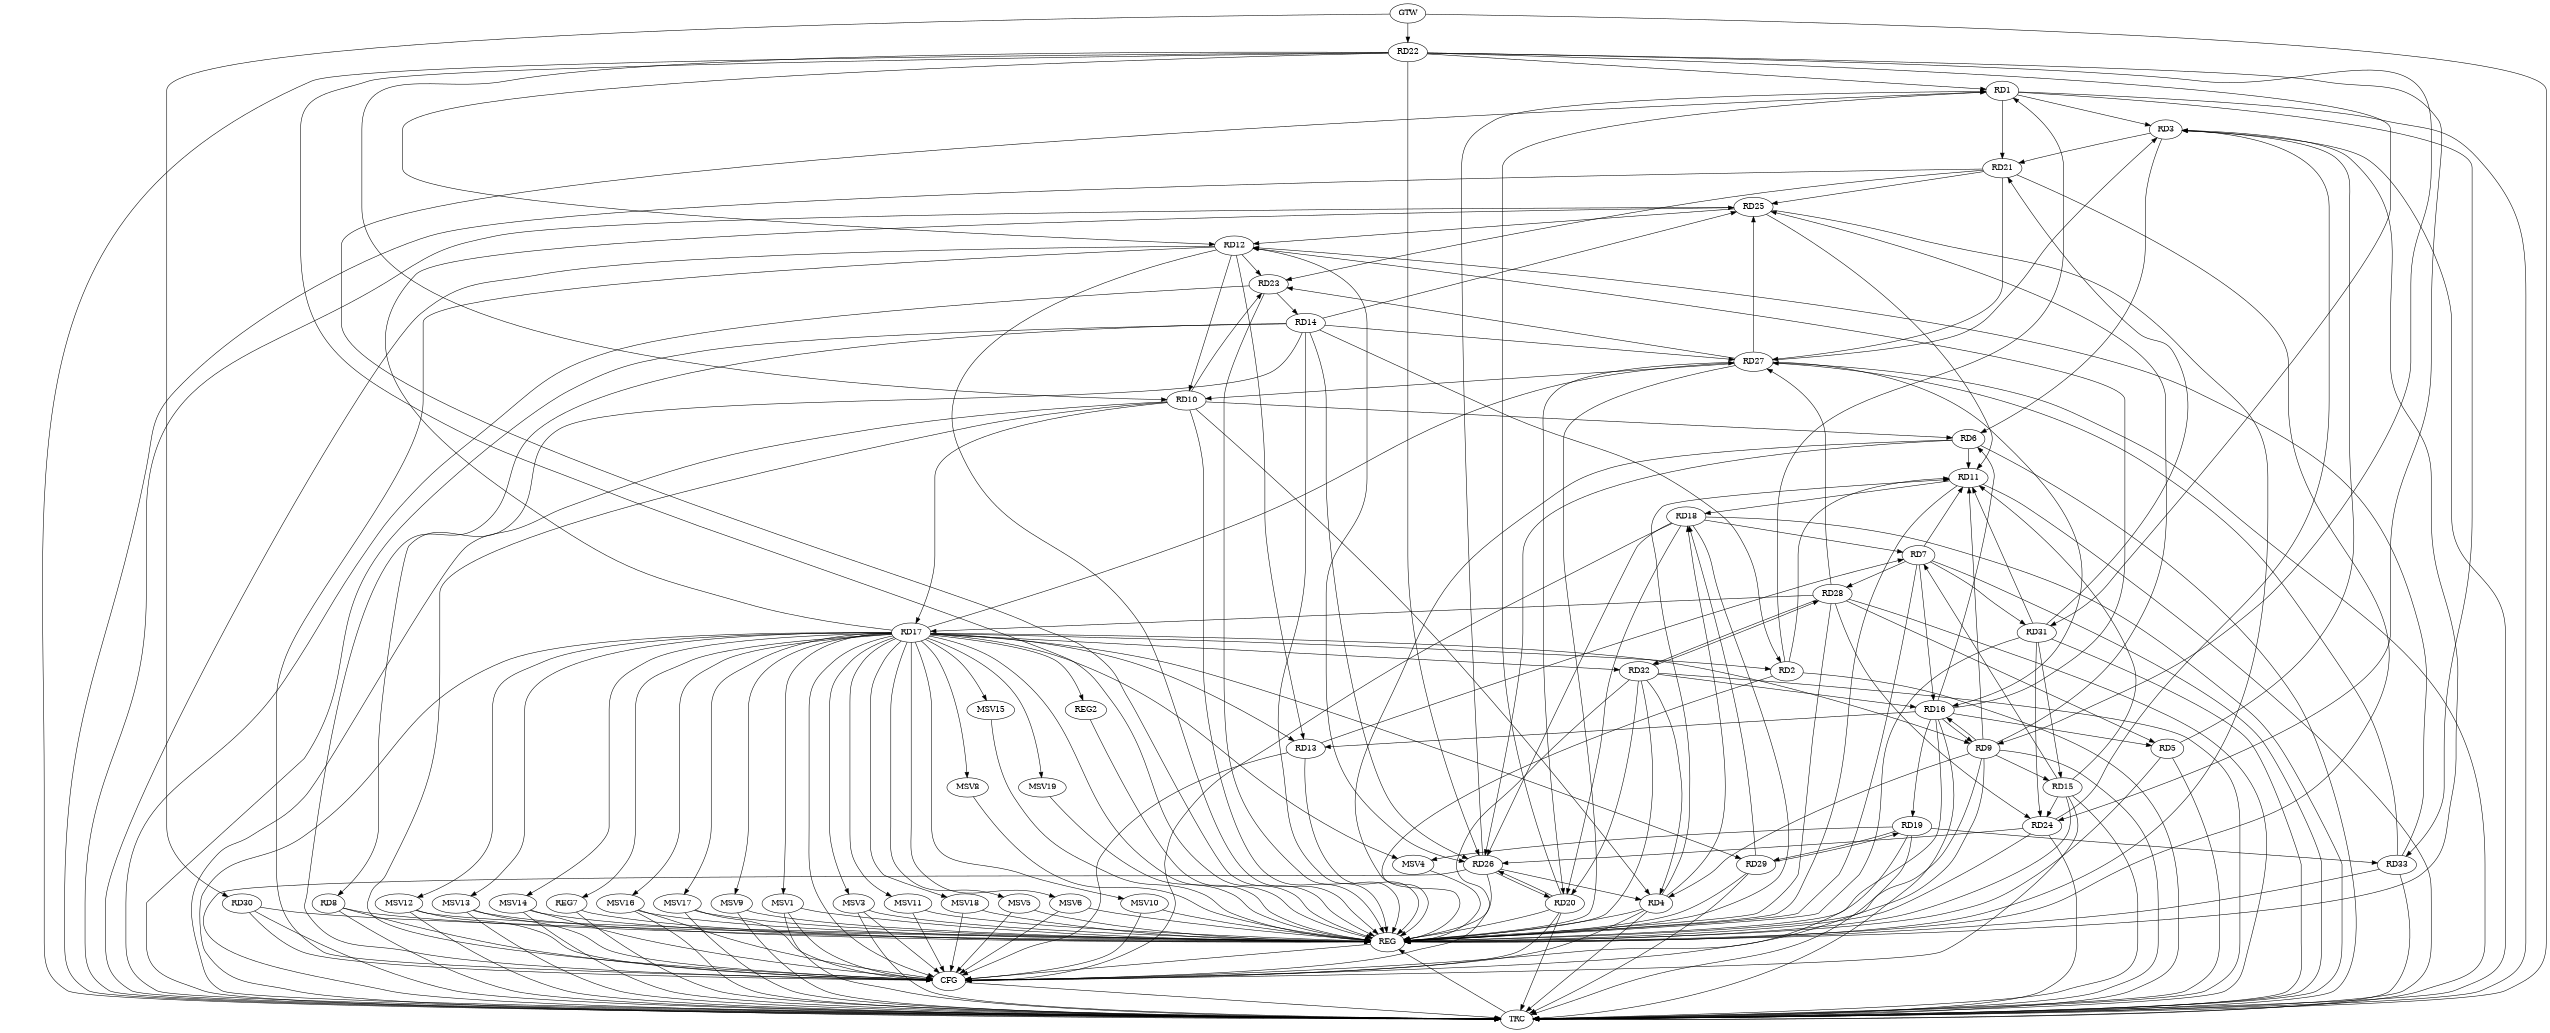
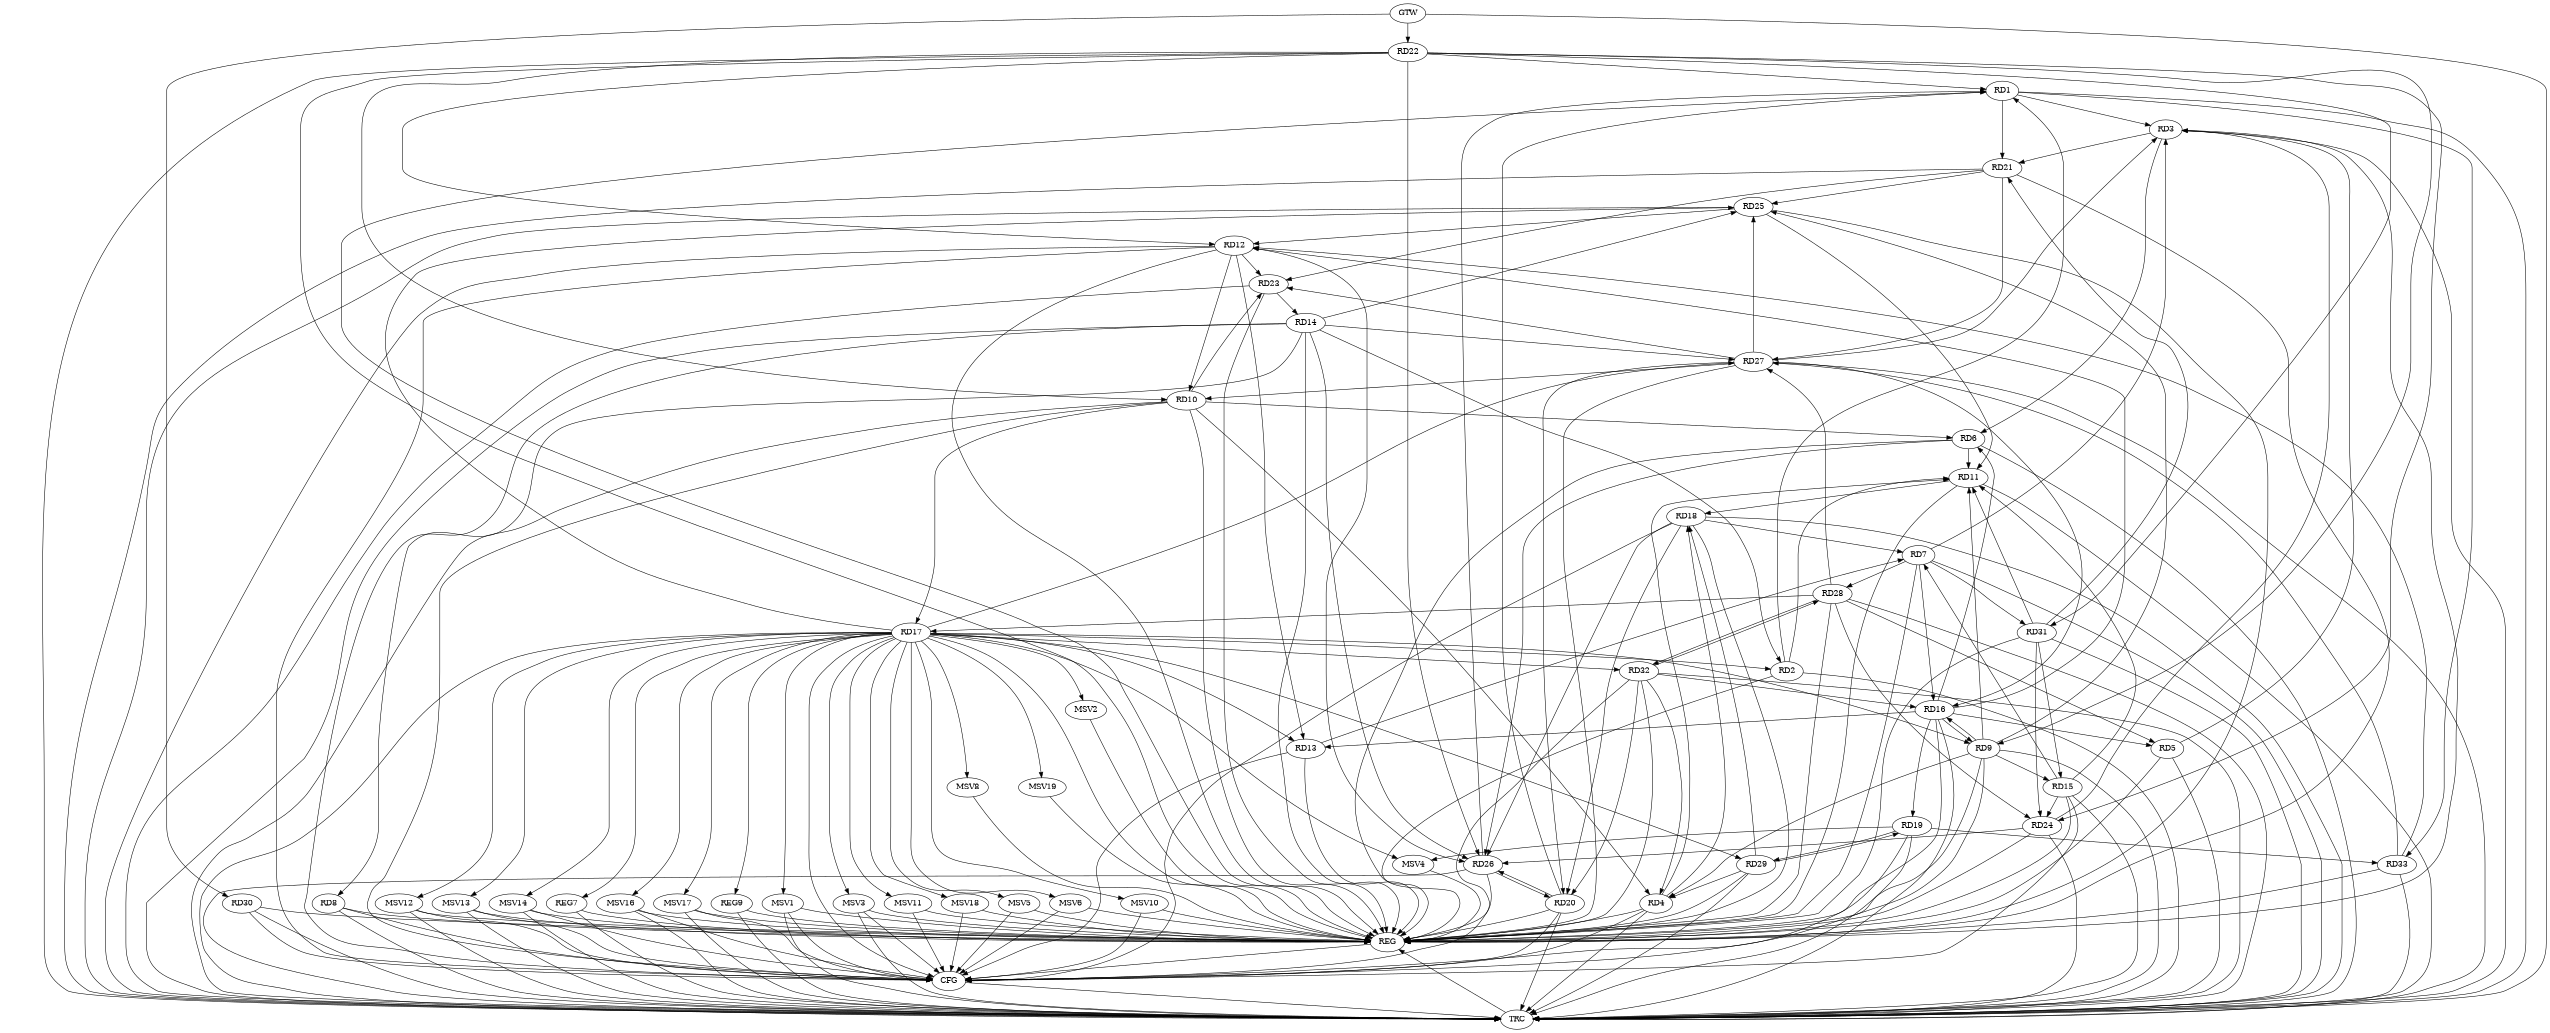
edge "RD7" -> "RD11": now "RD7" -> "RD3"
node "MSV15": removed
node "REG2": label "REG2" -> "MSV2"
edge "RD26" -> "RD4": now "RD29" -> "RD4"
node "MSV9": label "MSV9" -> "REG9"
